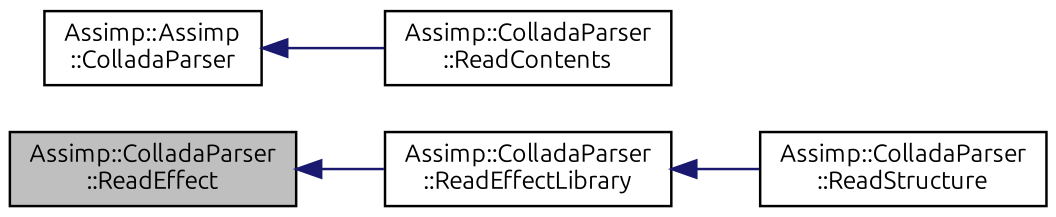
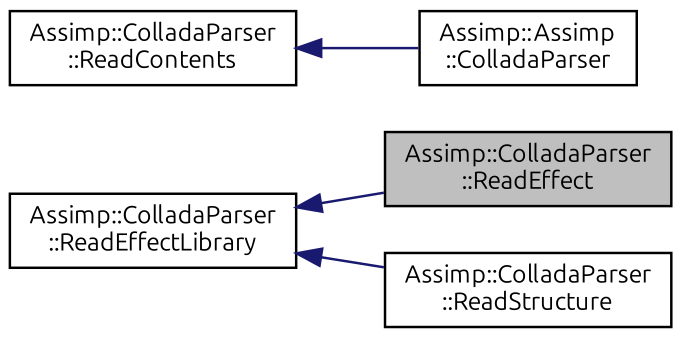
edge "Assimp::ColladaParser ::ReadContents" -> "Assimp::Assimp ::ColladaParser": reversed
edge "Assimp::ColladaParser ::ReadEffectLibrary" -> "Assimp::ColladaParser ::ReadEffect": reversed
